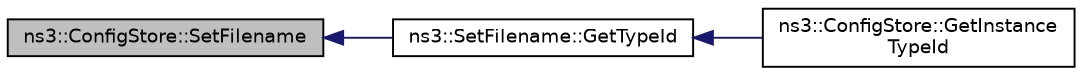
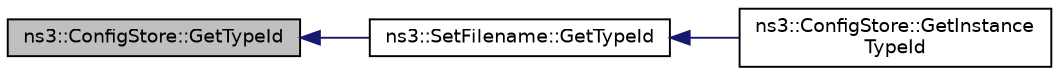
node "ns3::ConfigStore::SetFilename": label "ns3::ConfigStore::SetFilename" -> "ns3::ConfigStore::GetTypeId"
